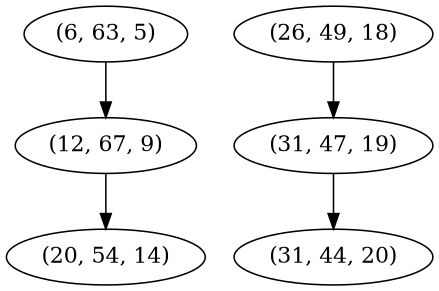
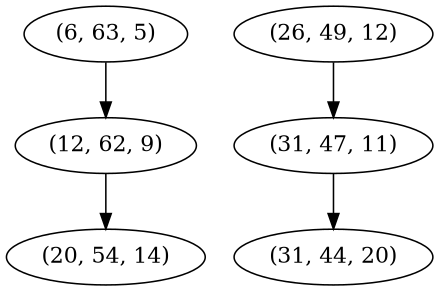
node "(26, 49, 18)": label "(26, 49, 18)" -> "(26, 49, 12)"
node "(12, 67, 9)": label "(12, 67, 9)" -> "(12, 62, 9)"
node "(31, 47, 19)": label "(31, 47, 19)" -> "(31, 47, 11)"
